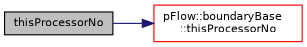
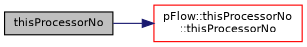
node "pFlow::boundaryBase ::thisProcessorNo": label "pFlow::boundaryBase ::thisProcessorNo" -> "pFlow::thisProcessorNo ::thisProcessorNo"
